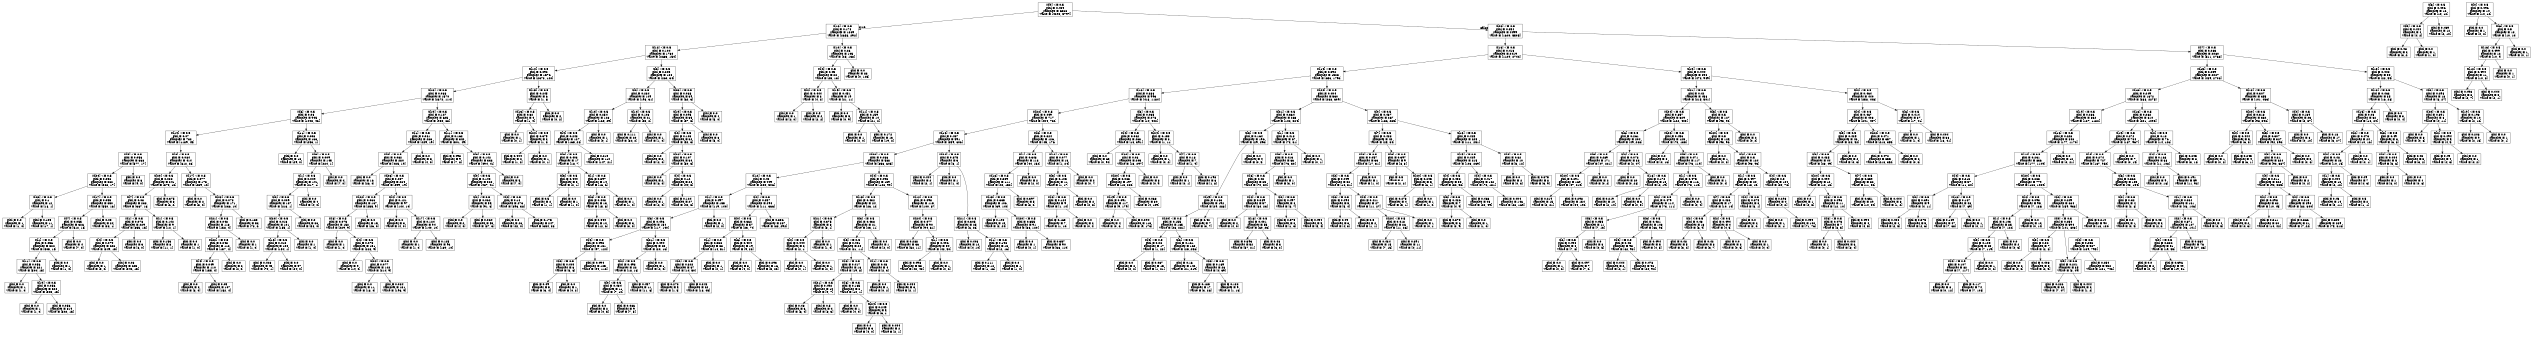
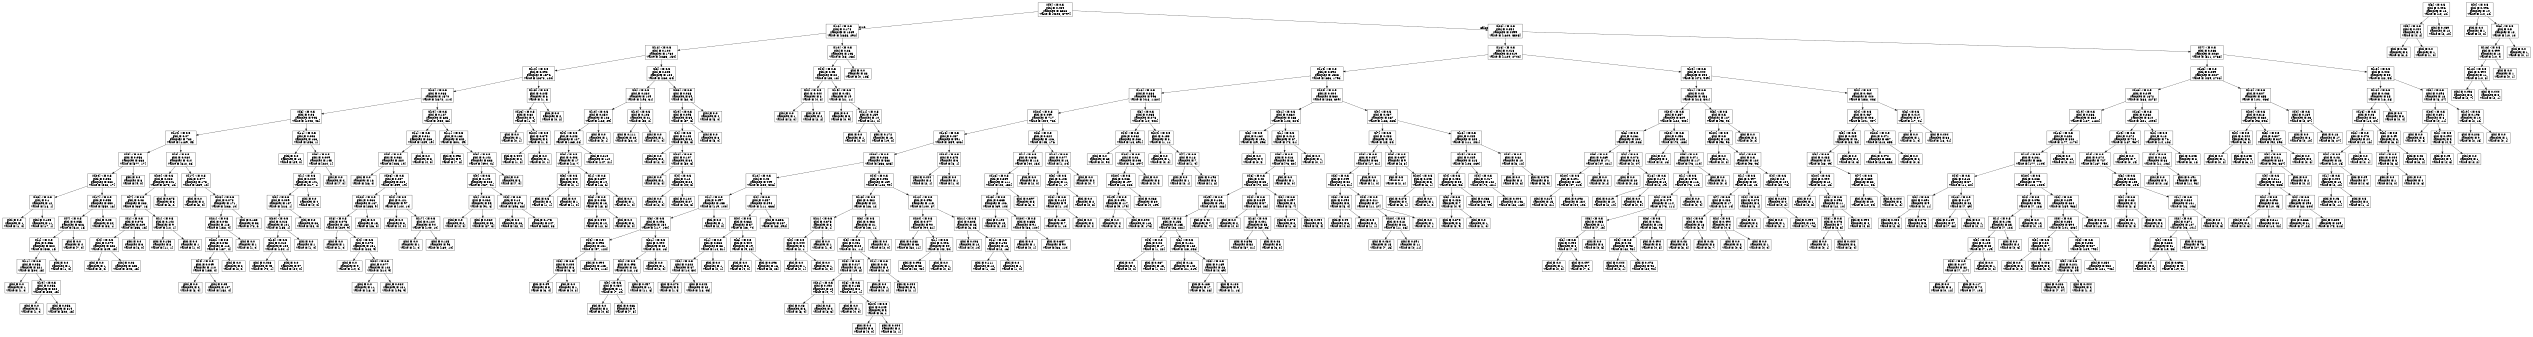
edge "X[14] <= 0.5 gini = 0.07 samples = 782 value = [1189, 45]" -> "X[5] <= 0.5 gini = 0.056 samples = 368 value = [577, 17]": added
edge "X[3] <= 0.5 gini = 0.164 samples = 196 value = [29, 293]" -> "X[19] <= 0.5 gini = 0.166 samples = 192 value = [29, 288]": now "X[6] <= 0.5 gini = 0.42 samples = 65 value = [70, 30]" -> "X[19] <= 0.5 gini = 0.166 samples = 192 value = [29, 288]"
edge "X[24] <= 0.5 gini = 0.375 samples = 3 value = [3, 1]" -> "X[21] <= 0.5 gini = 0.305 samples = 25 value = [6, 26]": now "X[12] <= 0.5 gini = 0.498 samples = 115 value = [100, 87]" -> "X[21] <= 0.5 gini = 0.305 samples = 25 value = [6, 26]"
edge "X[0] <= 0.5 gini = 0.254 samples = 594 value = [141, 803]" -> "X[5] <= 0.5 gini = 0.241 samples = 35 value = [8, 49]": now "X[0] <= 0.5 gini = 0.254 samples = 594 value = [141, 803]" -> "X[4] <= 0.5 gini = 0.253 samples = 587 value = [139, 795]"
